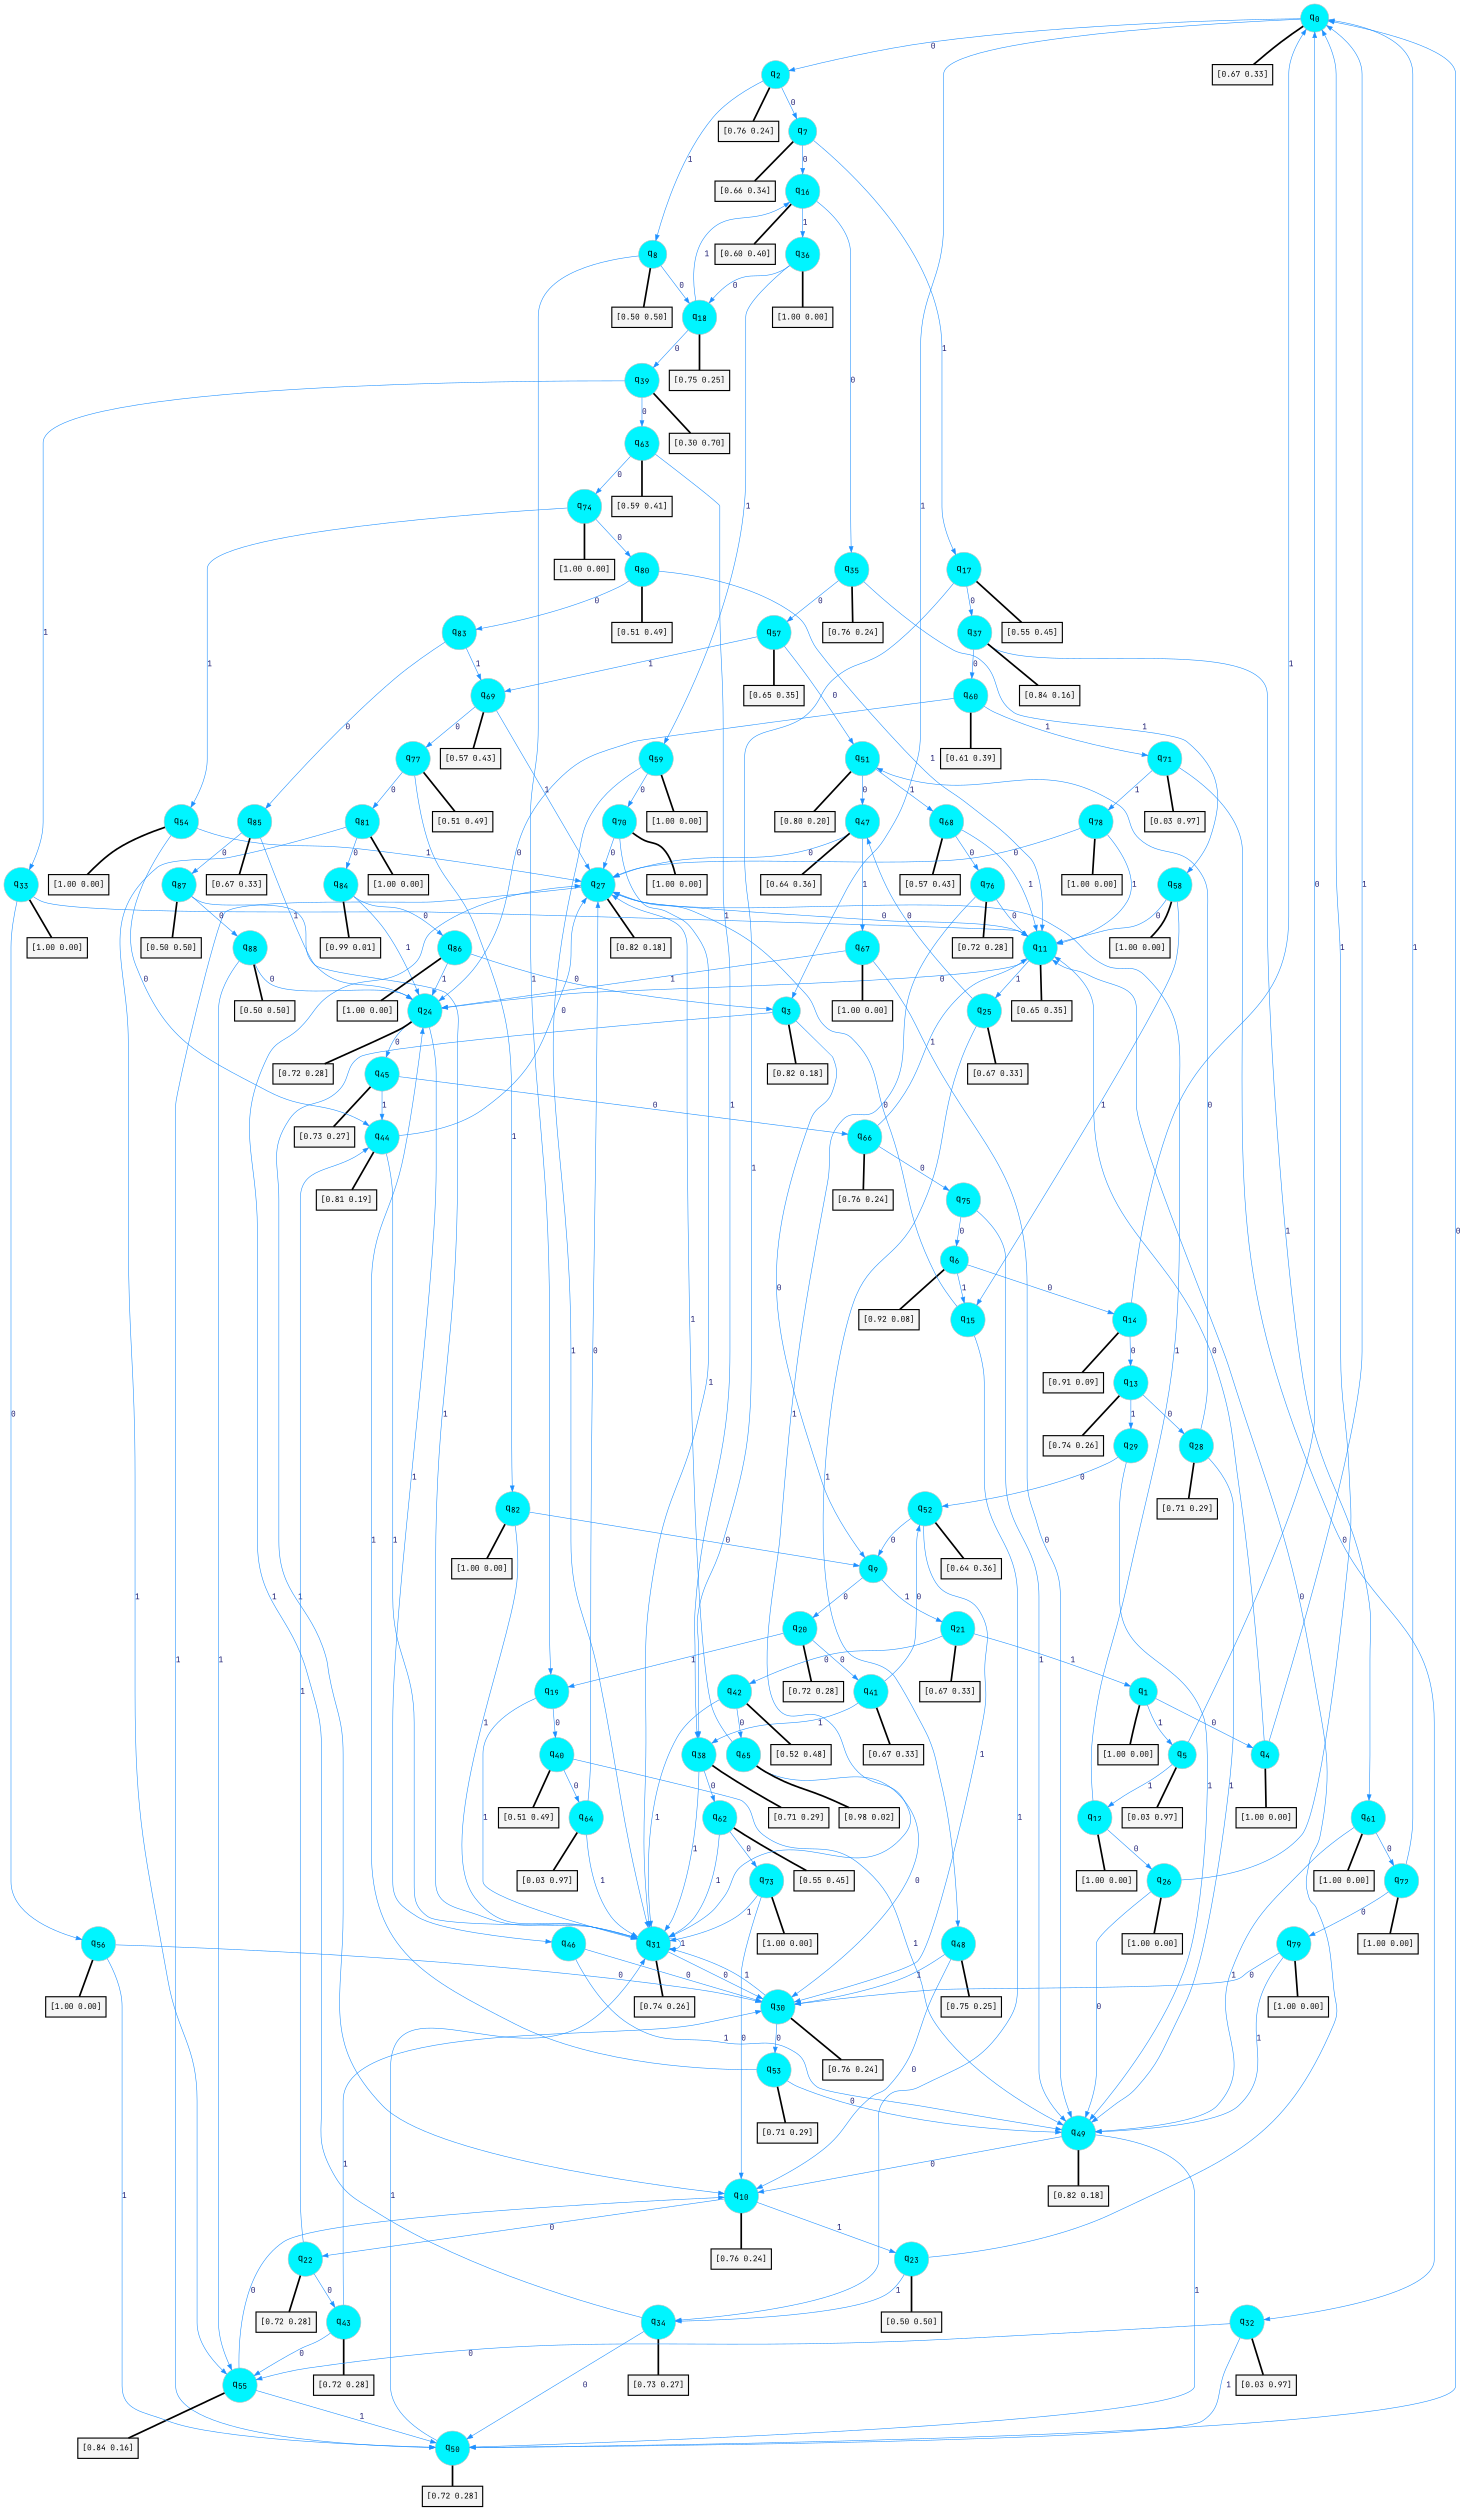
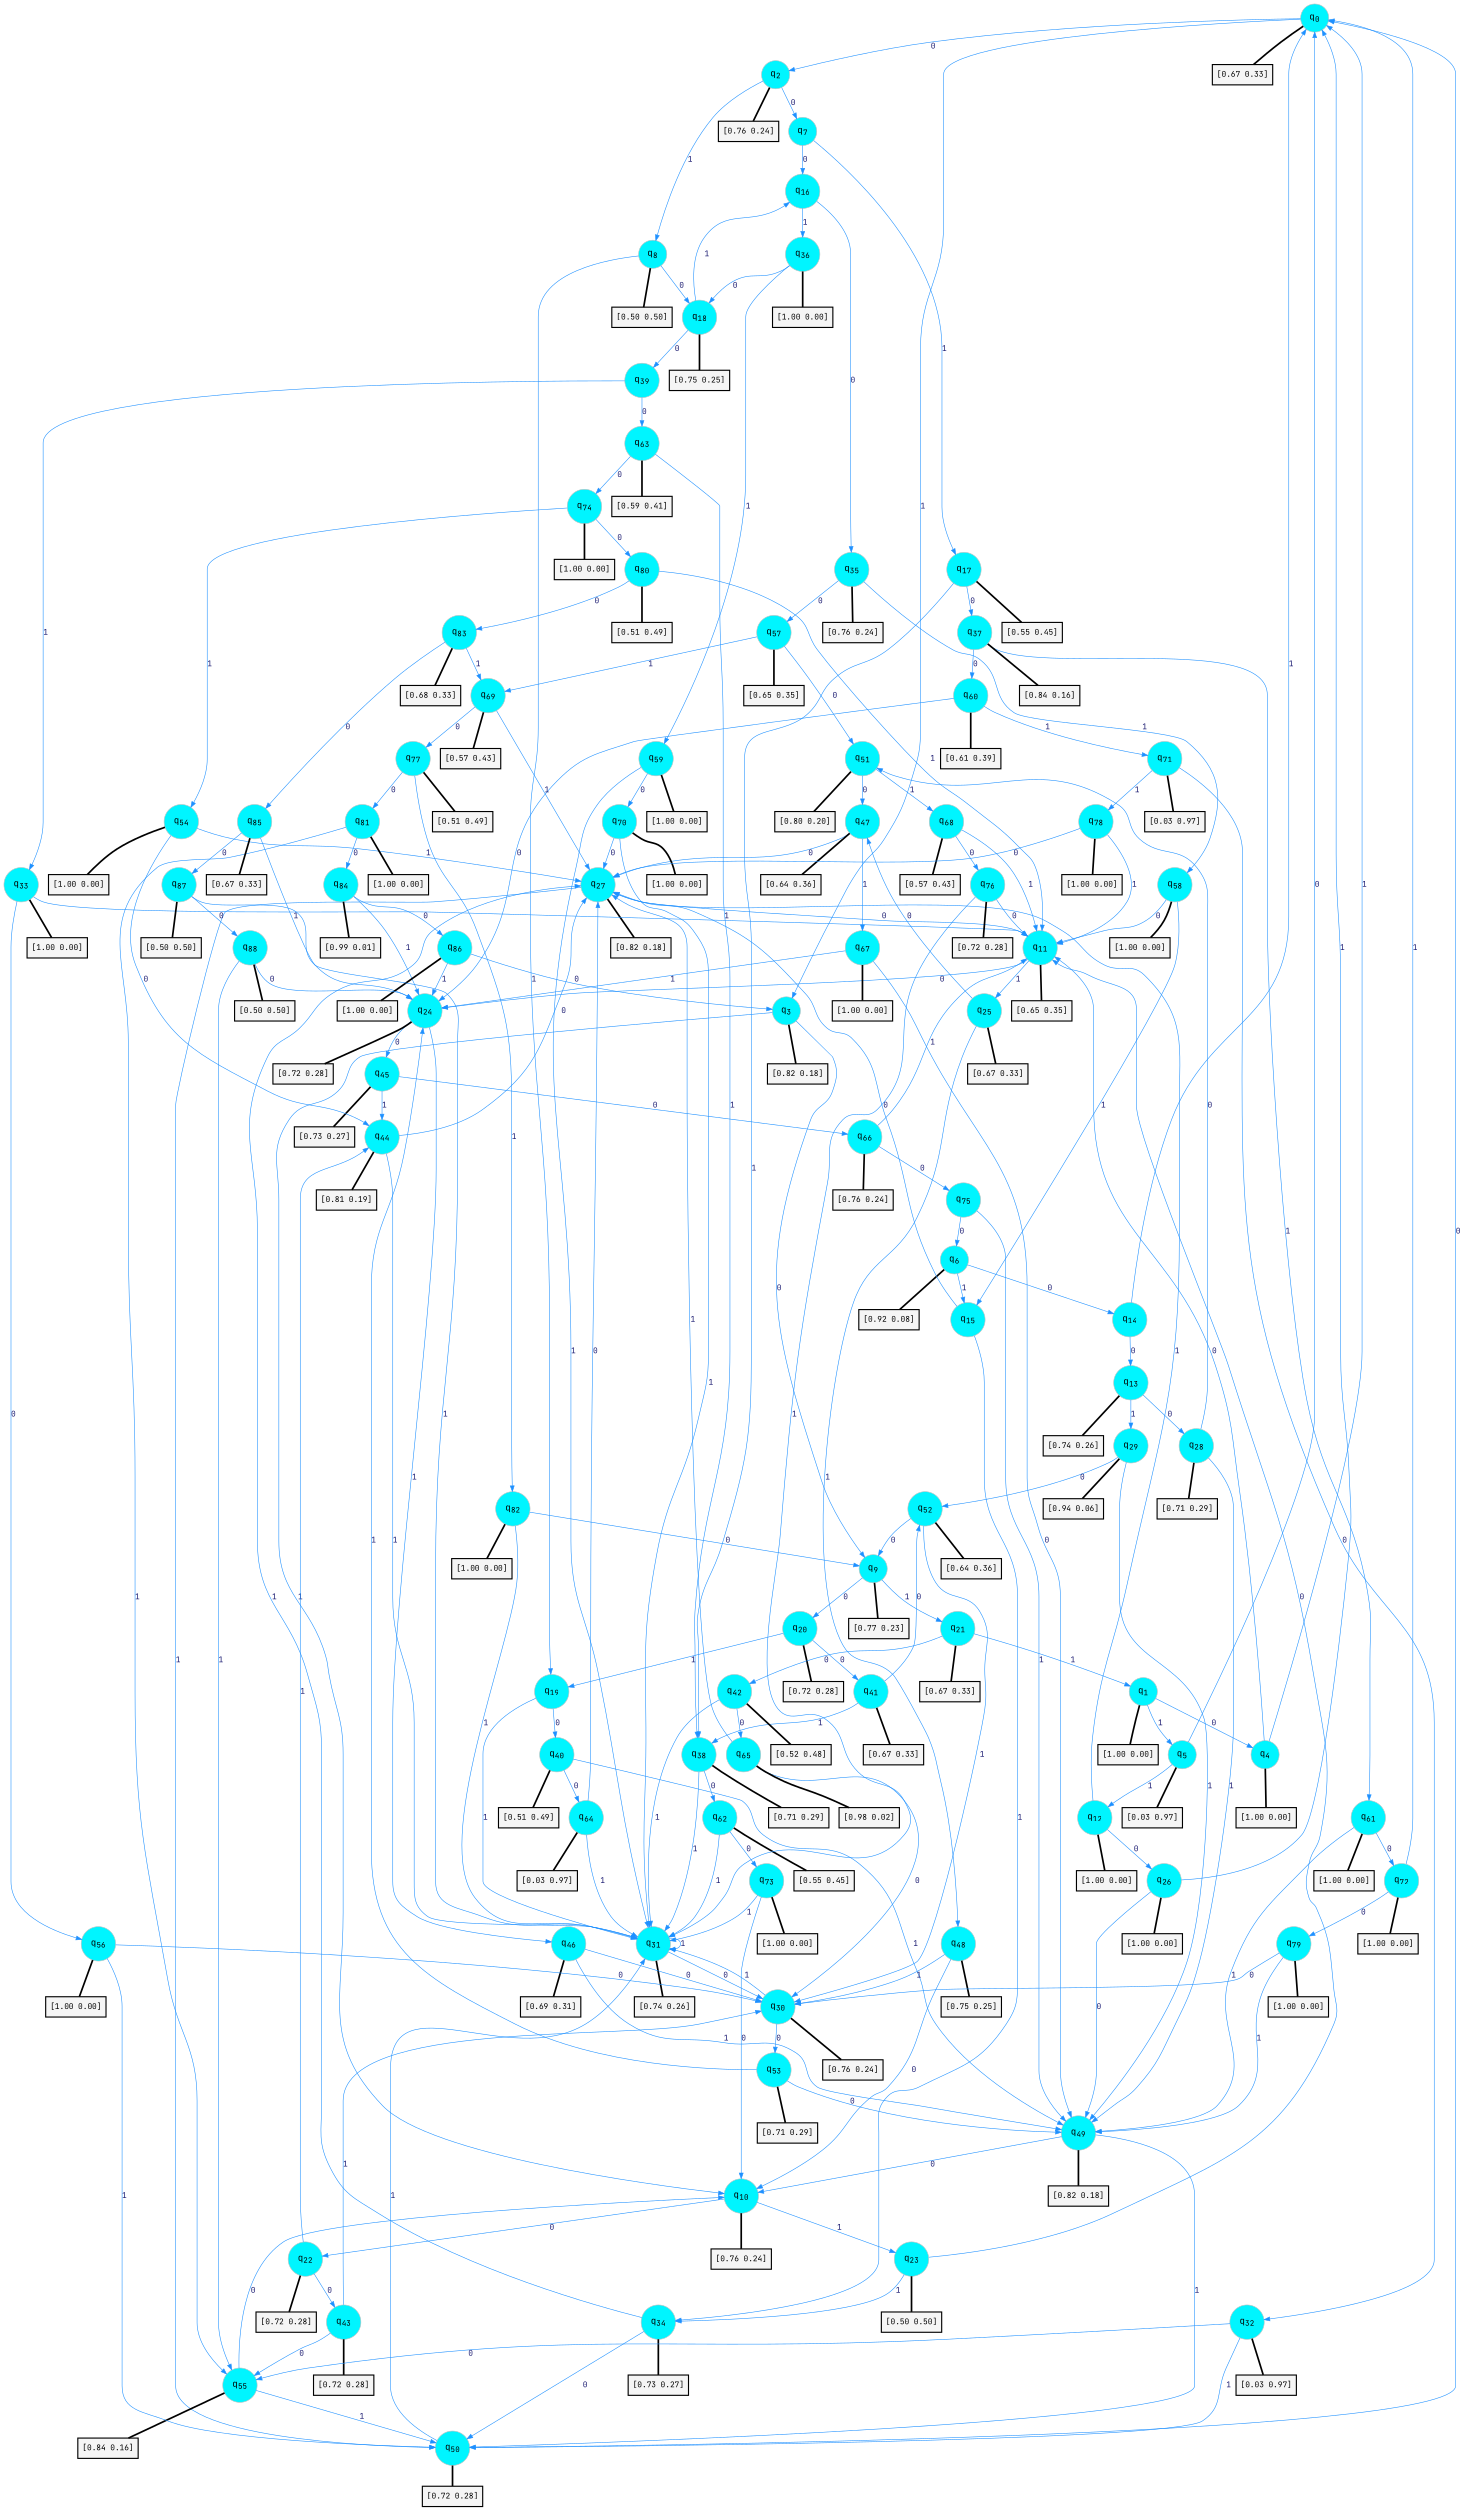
node "[0.66 0.34]": removed
node "[0.60 0.40]": removed
node "[0.30 0.70]": removed
node "[0.68 0.33]": added
node "[0.91 0.09]": removed
node "[0.94 0.06]": added
node "[0.77 0.23]": added
node "[0.69 0.31]": added
